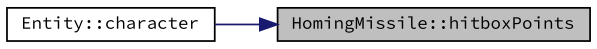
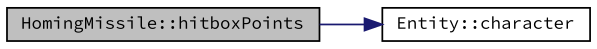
edge "Entity::character" -> "HomingMissile::hitboxPoints": reversed
